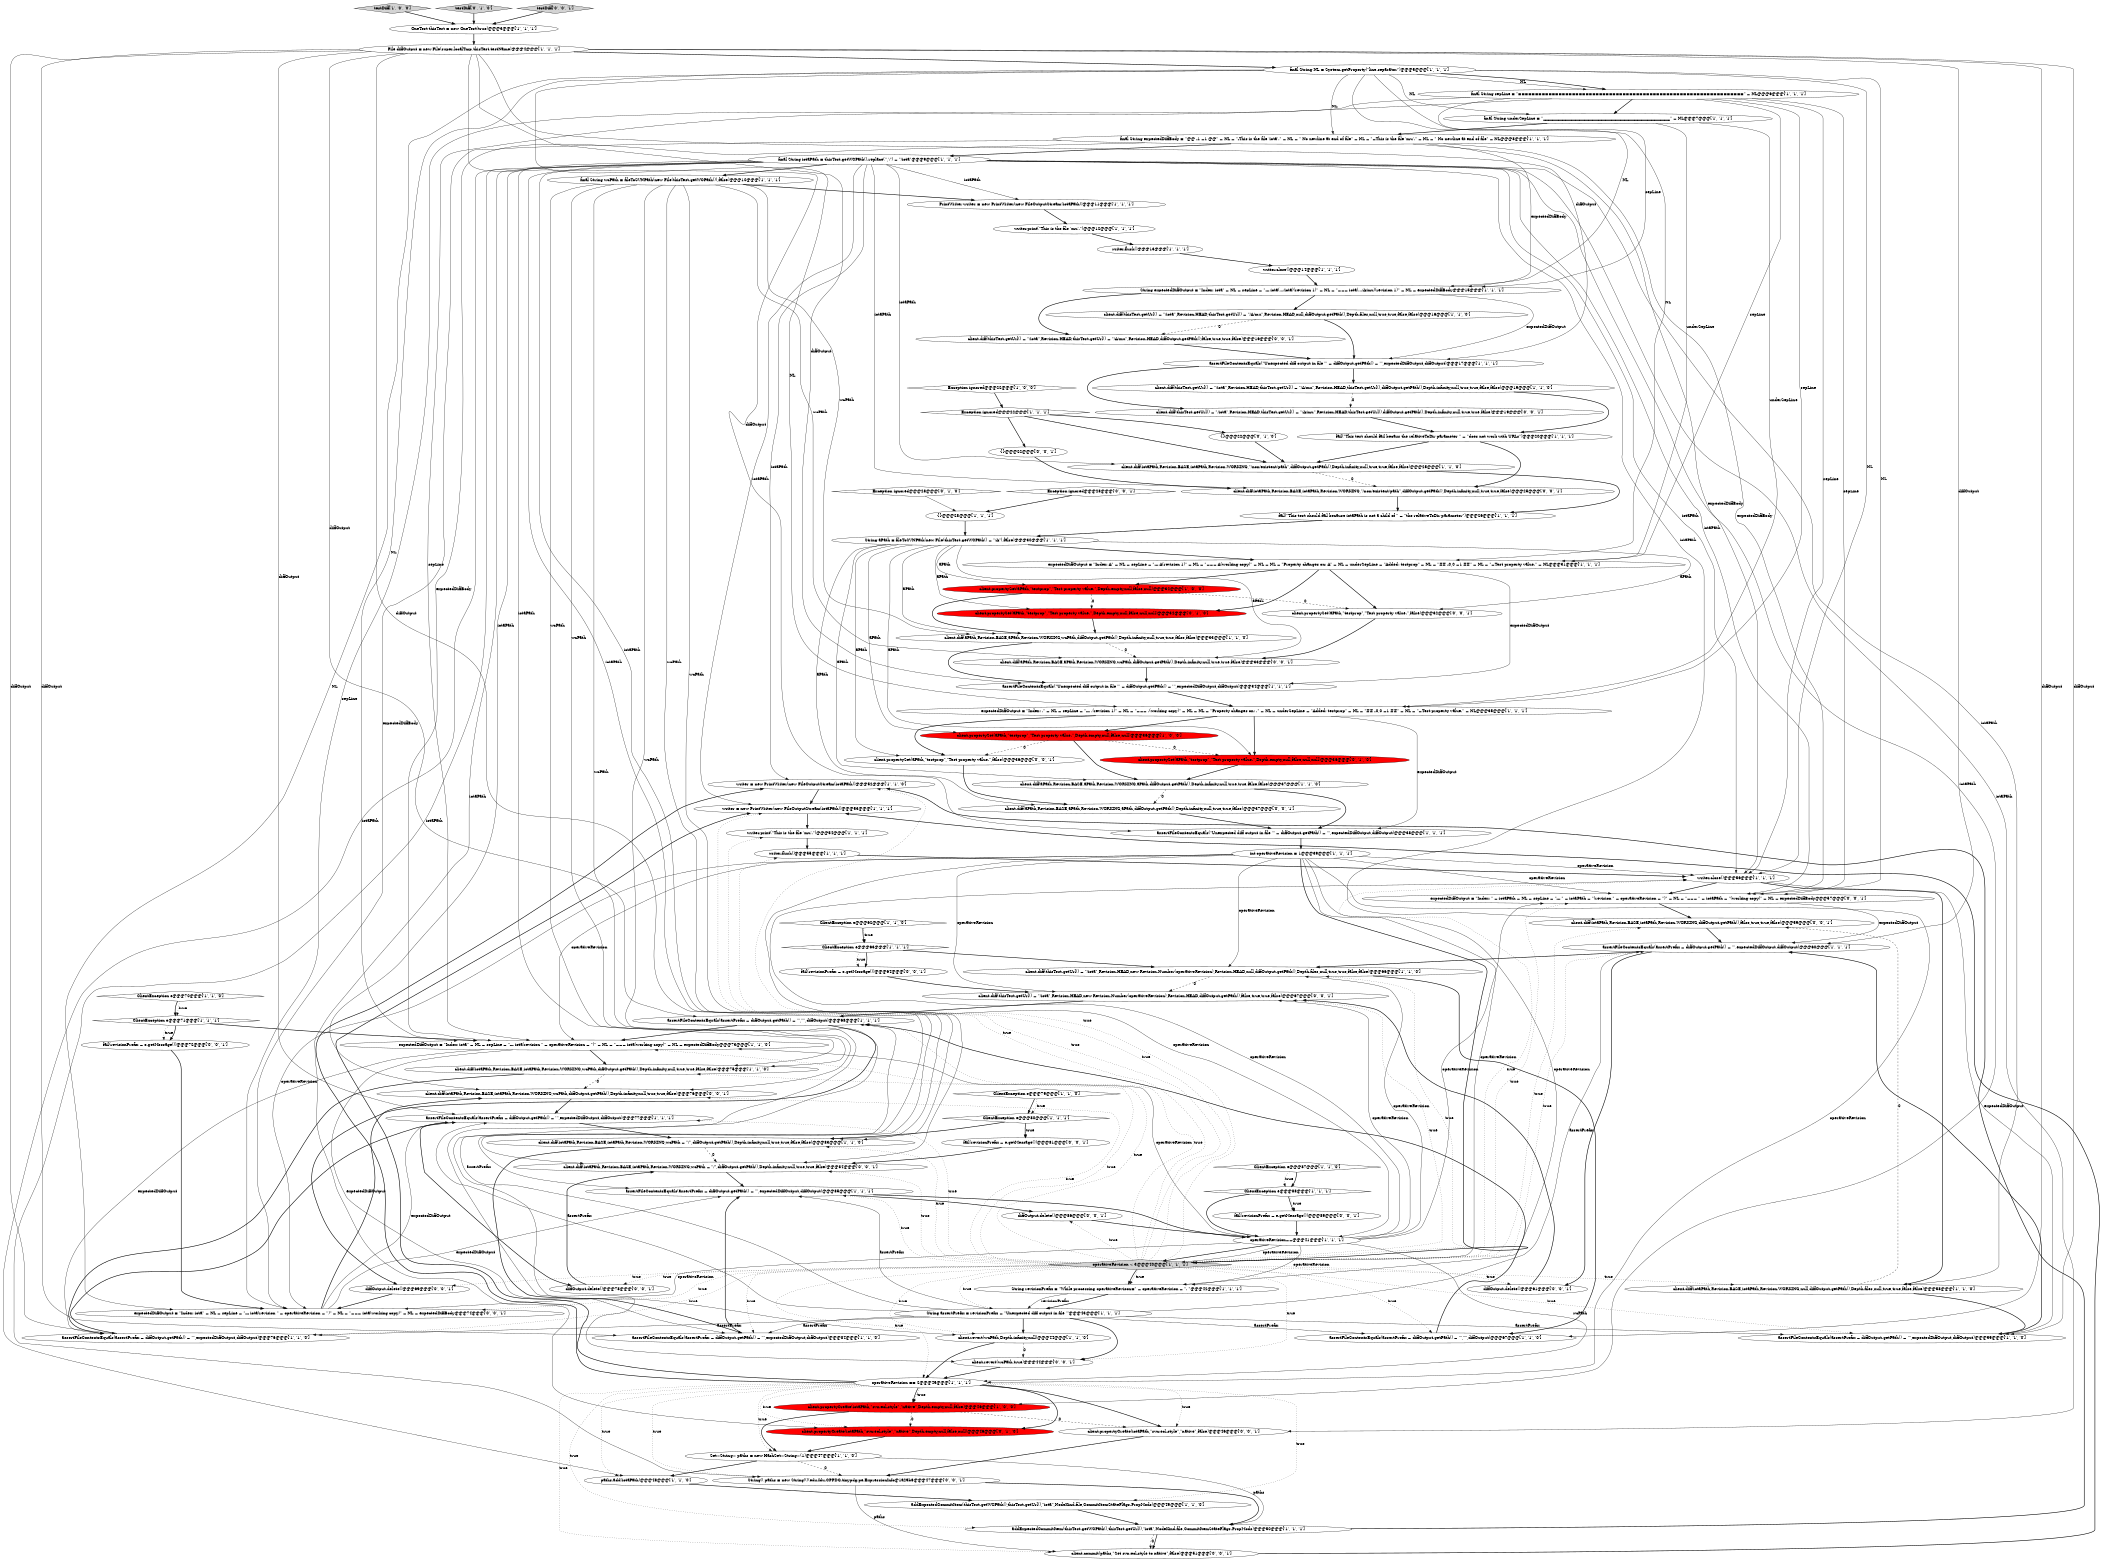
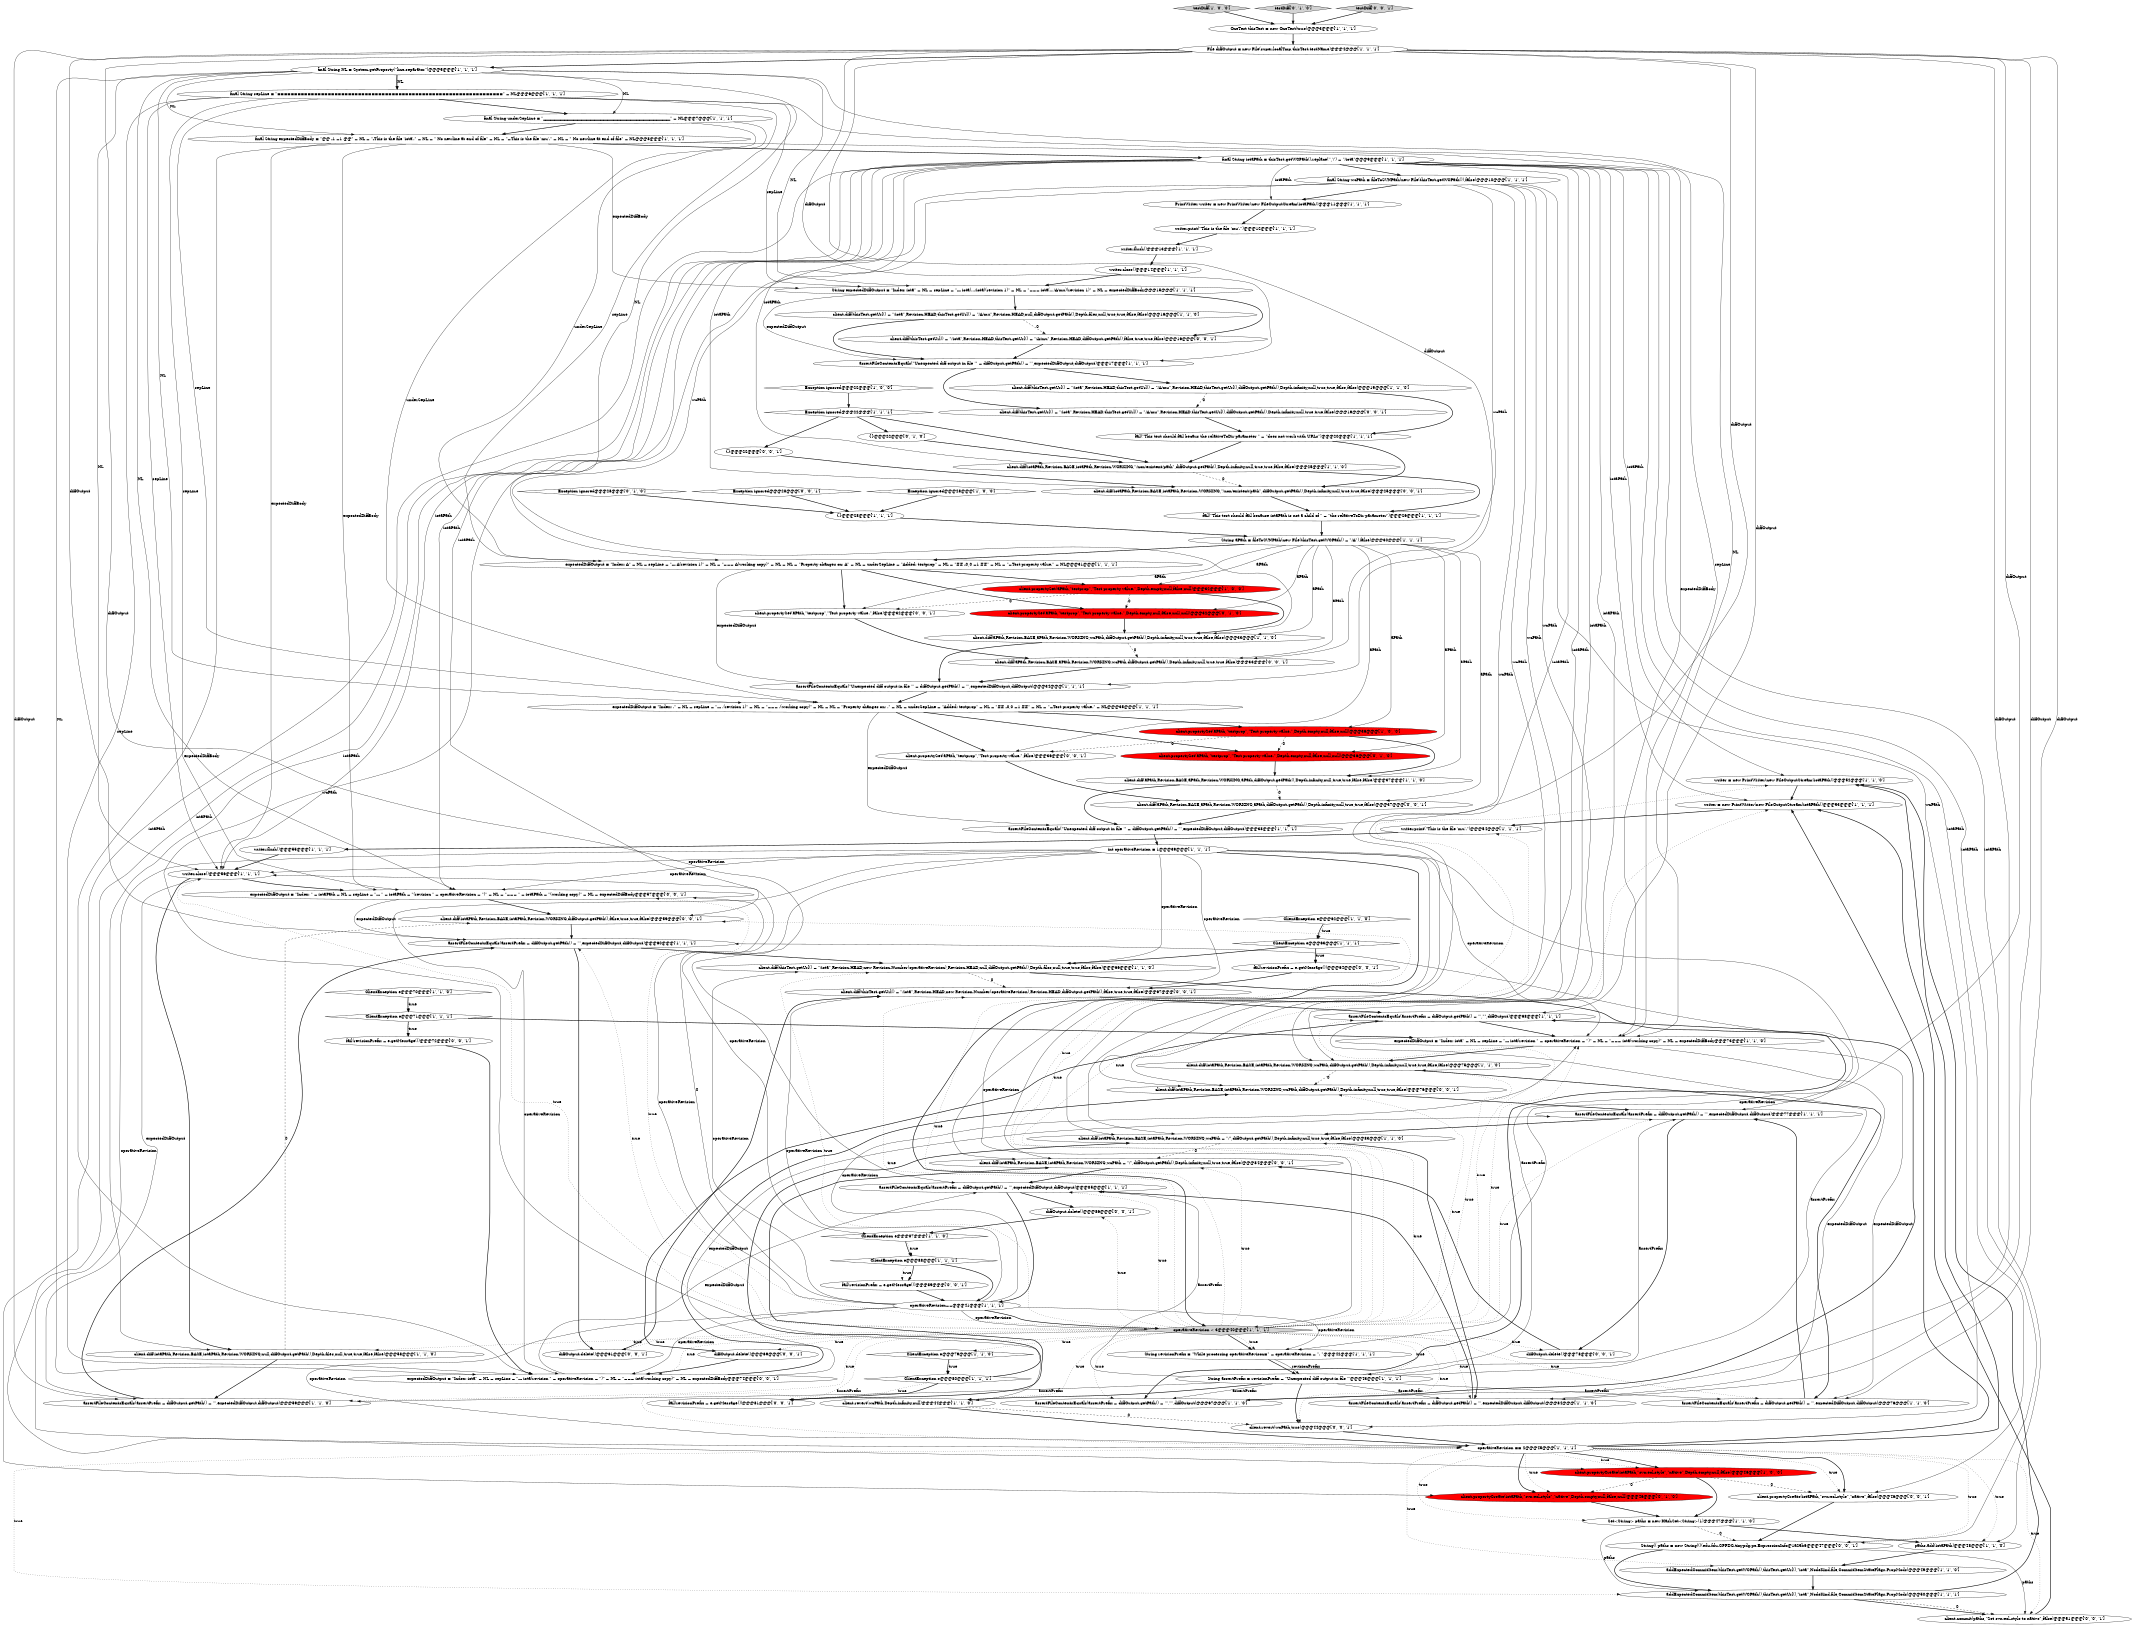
node "Exception ignored@@@28@@@['1', '0', '0']": added
edge "Exception ignored@@@28@@@['0', '1', '0']" -> "{}@@@28@@@['1', '1', '1']": style solid -> bold
edge "int operativeRevision = 1@@@39@@@['1', '1', '1']" -> "operativeRevision++@@@41@@@['1', '1', '1']": now "int operativeRevision = 1@@@39@@@['1', '1', '1']" -> "ClientException e@@@87@@@['1', '1', '0']"
edge "operativeRevision < 3@@@40@@@['1', '1', '1']" -> "writer.flush()@@@55@@@['1', '1', '1']": now "operativeRevision < 3@@@40@@@['1', '1', '1']" -> "ClientException e@@@79@@@['1', '1', '0']"
edge "operativeRevision++@@@41@@@['1', '1', '1']" -> "writer.close()@@@56@@@['1', '1', '1']": label "operativeRevision" -> "0"
edge "diffOutput.delete()@@@86@@@['0', '0', '1']" -> "operativeRevision++@@@41@@@['1', '1', '1']": now "diffOutput.delete()@@@86@@@['0', '0', '1']" -> "ClientException e@@@87@@@['1', '1', '0']"
edge "operativeRevision++@@@41@@@['1', '1', '1']" -> "operativeRevision == 2@@@45@@@['1', '1', '1']": label "wcPath" -> "operativeRevision"
edge "operativeRevision < 3@@@40@@@['1', '1', '1']" -> "operativeRevision == 2@@@45@@@['1', '1', '1']": label "true" -> "assertPrefix"
